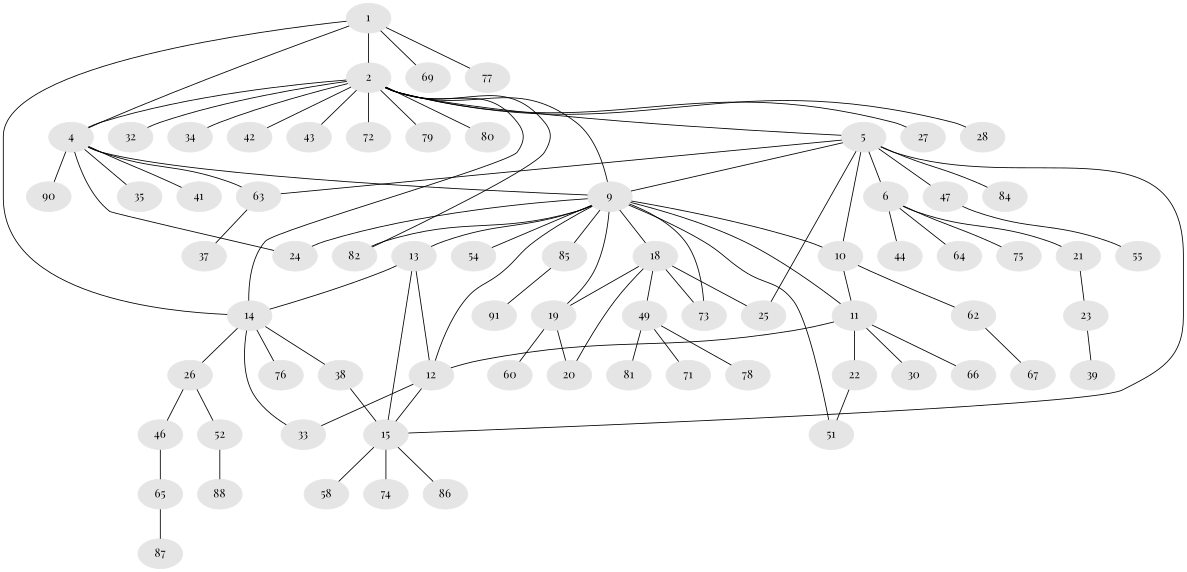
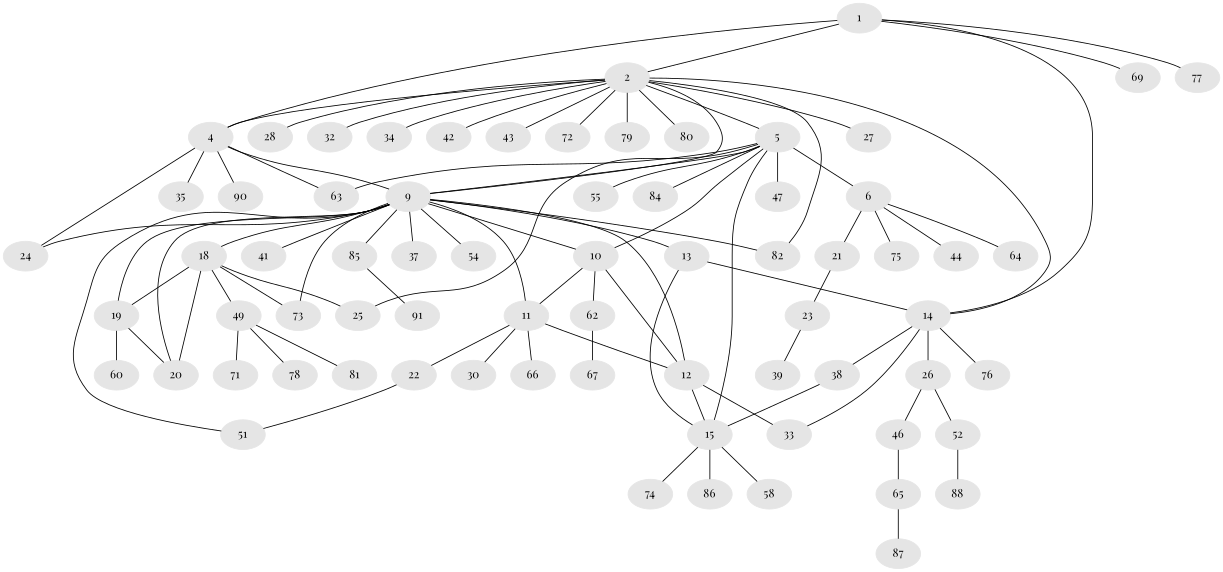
edge "4" -- "41": now "9" -- "41"
edge "63" -- "37": now "9" -- "37"
edge "47" -- "55": now "5" -- "55"
edge "9" -- "20": added
edge "13" -- "12": now "10" -- "12"
